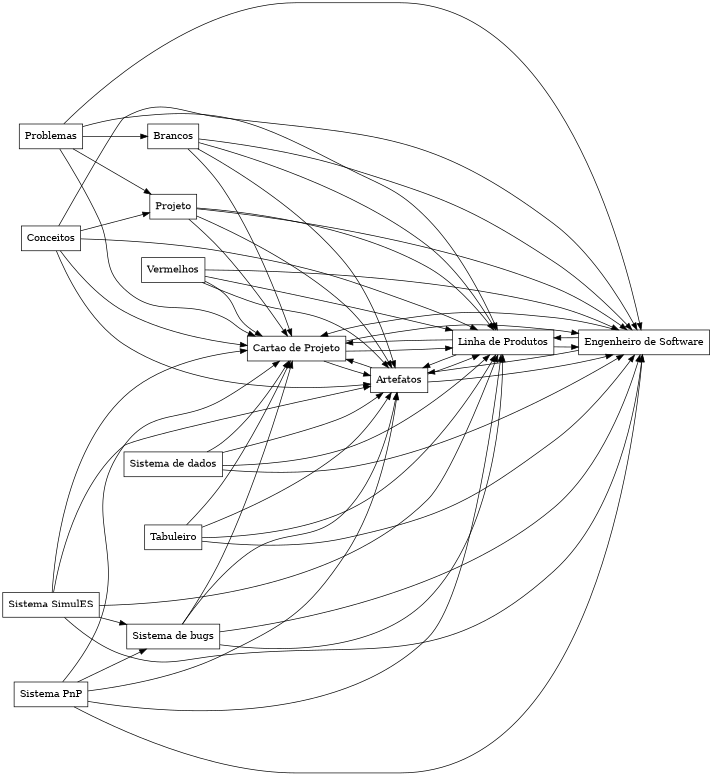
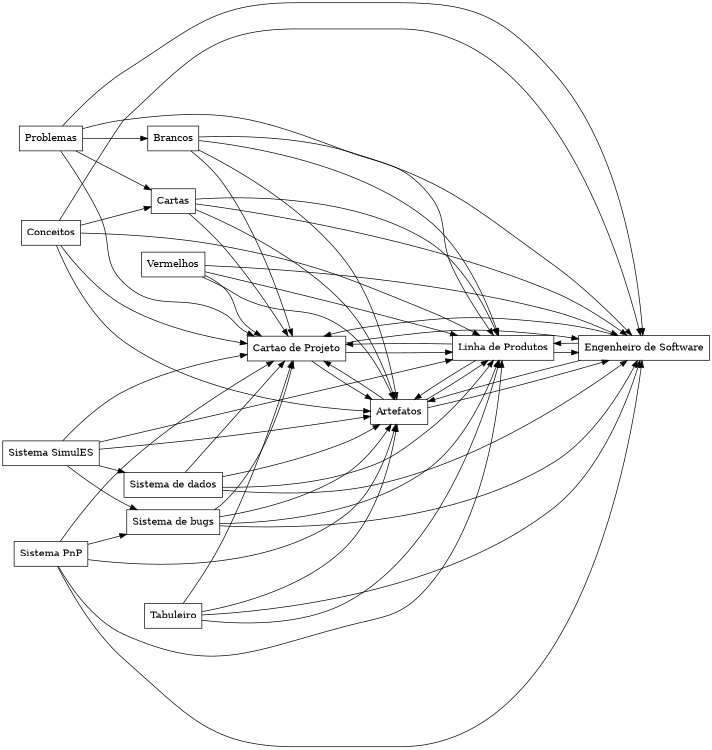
node "Projeto": label "Projeto" -> "Cartas"
edge "Sistema SimulES" -> "Engenheiro de Software": now "Sistema SimulES" -> "Sistema de dados"
